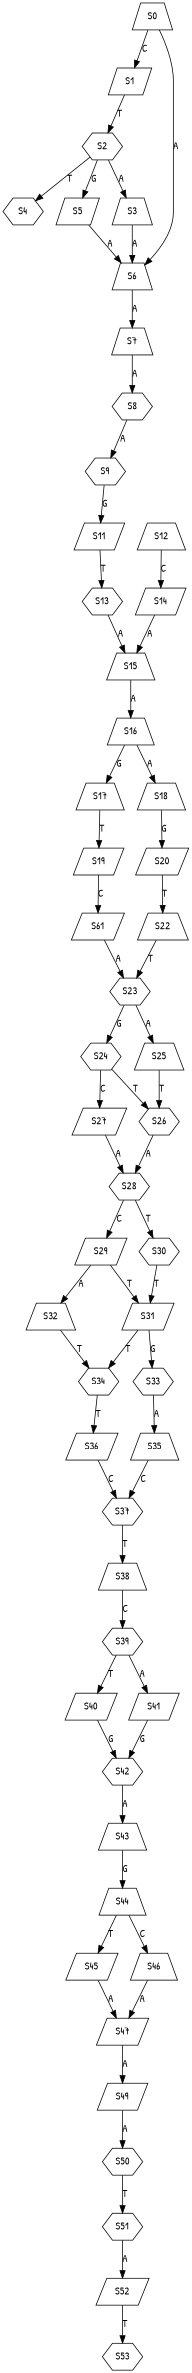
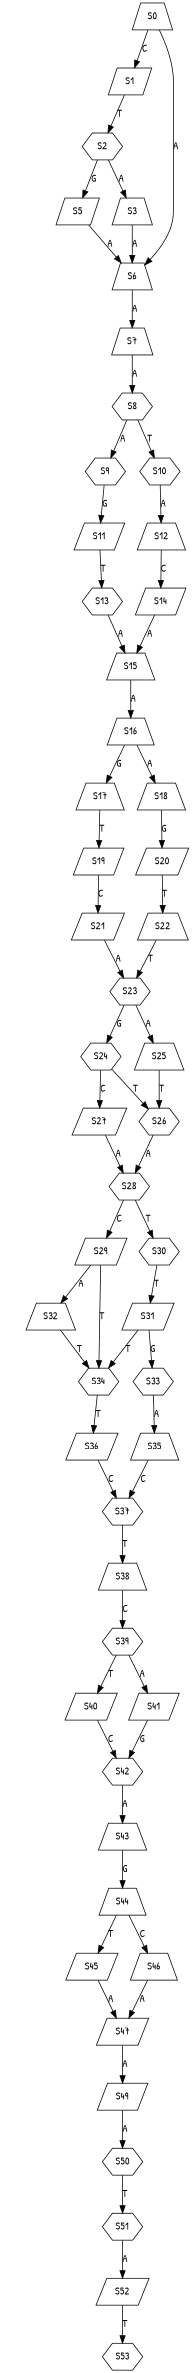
node "S4": removed
node "S10": added
node "S61": label "S61" -> "S21"
edge "S29" -> "S31": now "S29" -> "S34"
edge "S40" -> "S42": label "G" -> "C"
